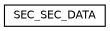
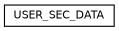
node "SEC_SEC_DATA": label "SEC_SEC_DATA" -> "USER_SEC_DATA"
